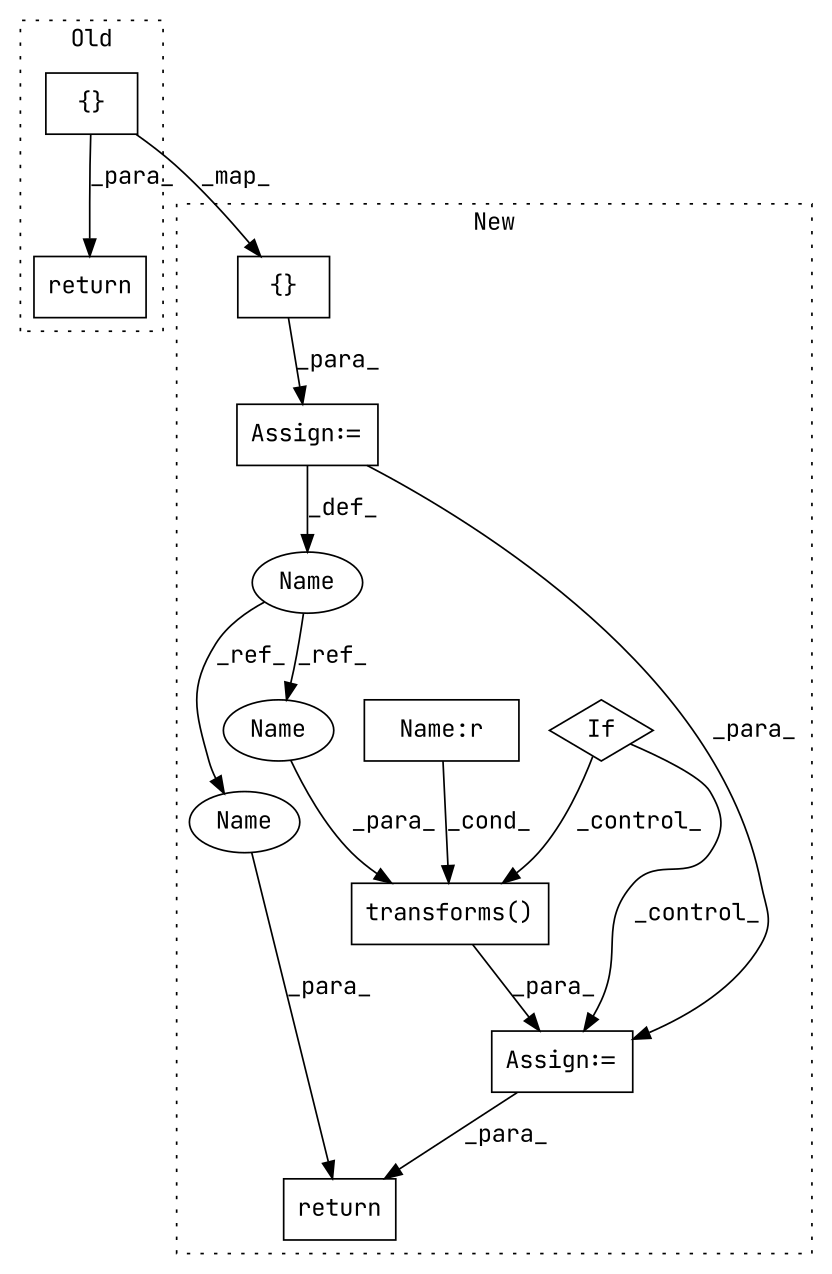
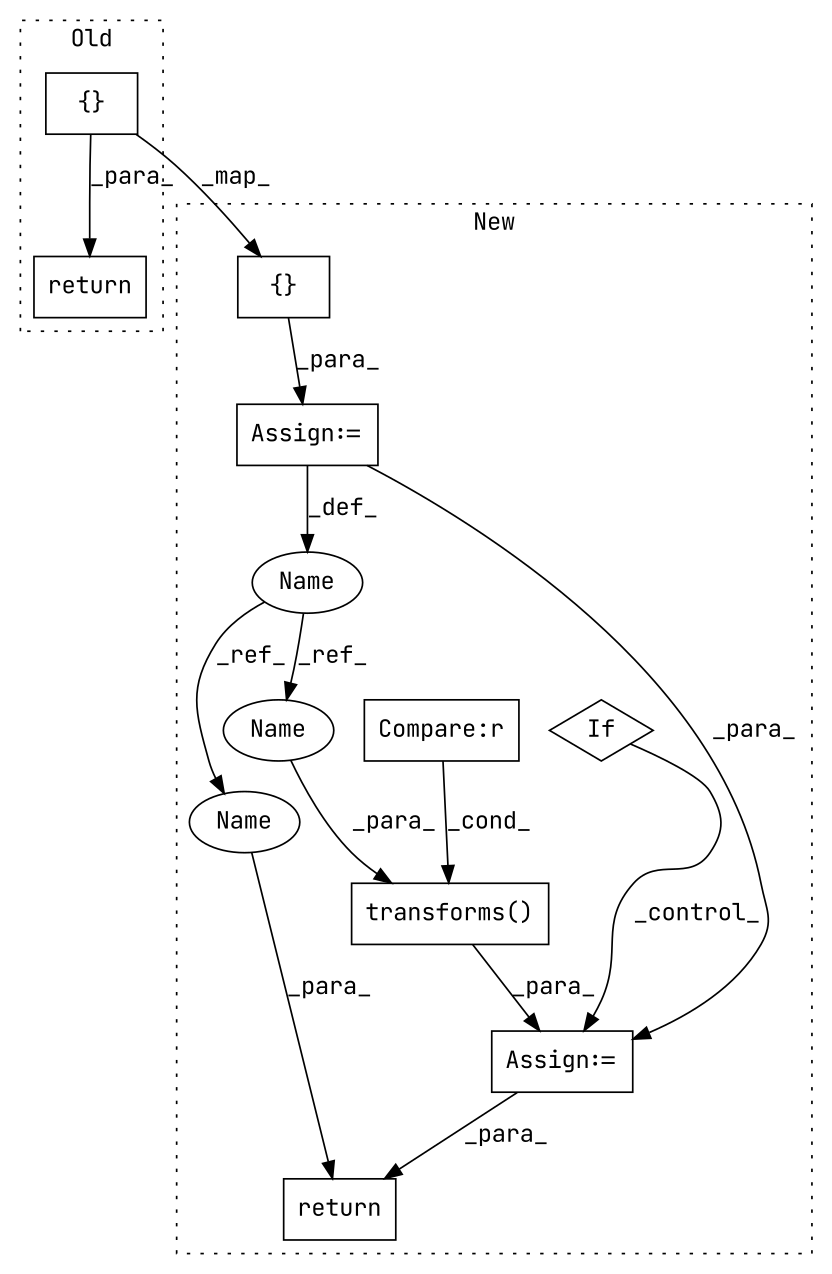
node "Name:r": label "Name:r" -> "Compare:r"
edge "If" -> "transforms()": removed, label "_control_"
